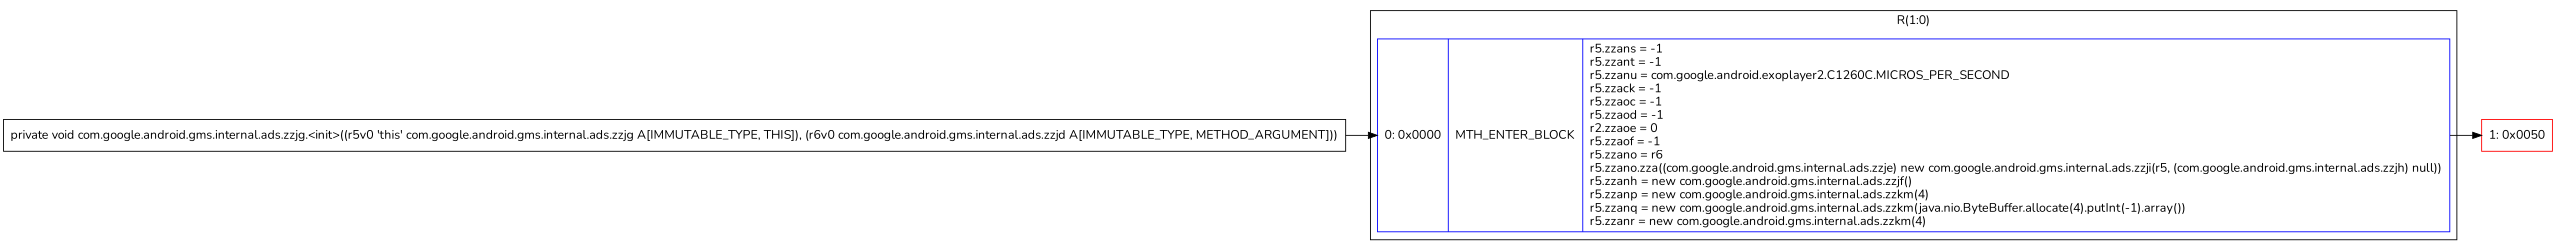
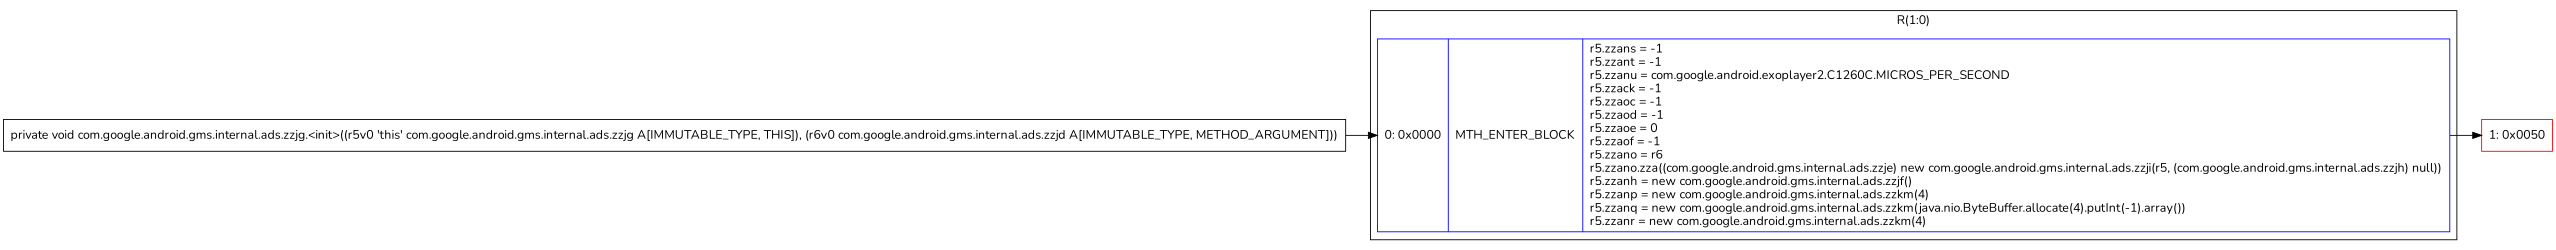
node "0: 0x0000": text "r2.zzaoe = 0" -> "r5.zzaoe = 0"
